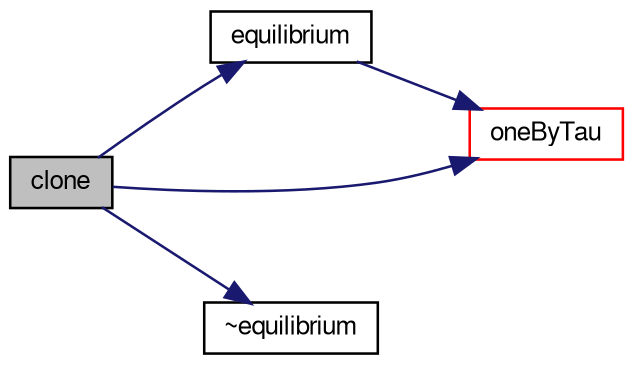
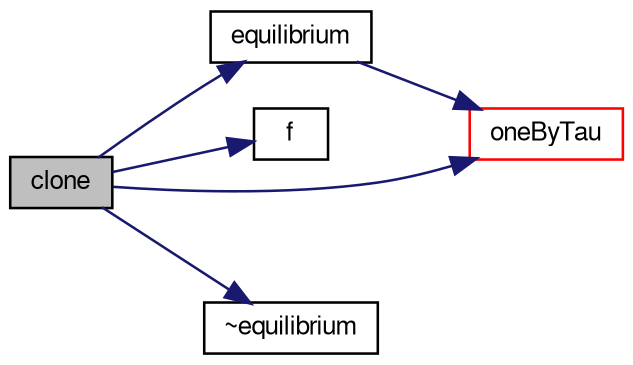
node "f": added
